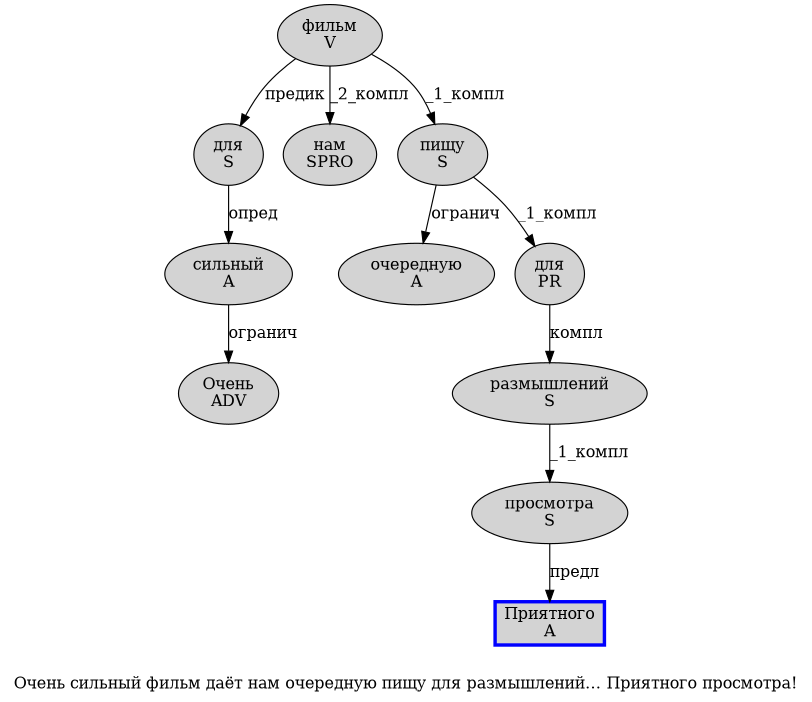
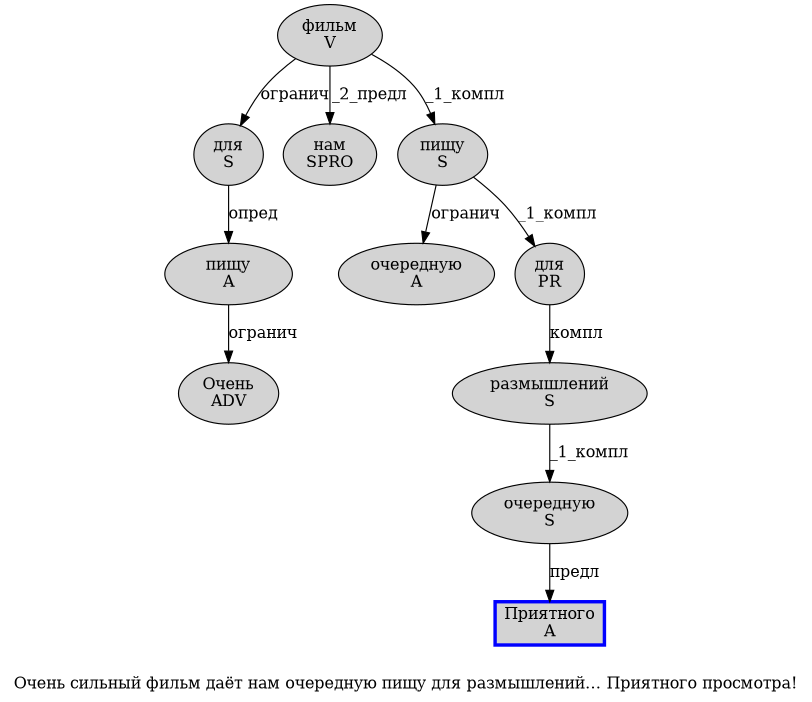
edge "фильм V" -> "для S": label "предик" -> "огранич"
edge "фильм V" -> "нам SPRO": label "_2_компл" -> "_2_предл"
node "сильный A": label "сильный A" -> "пищу A"
node "просмотра S": label "просмотра S" -> "очередную S"
